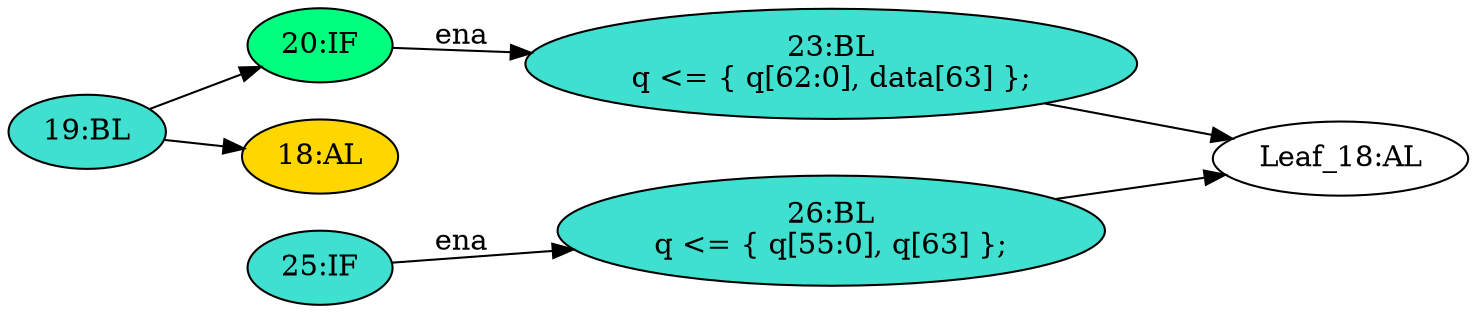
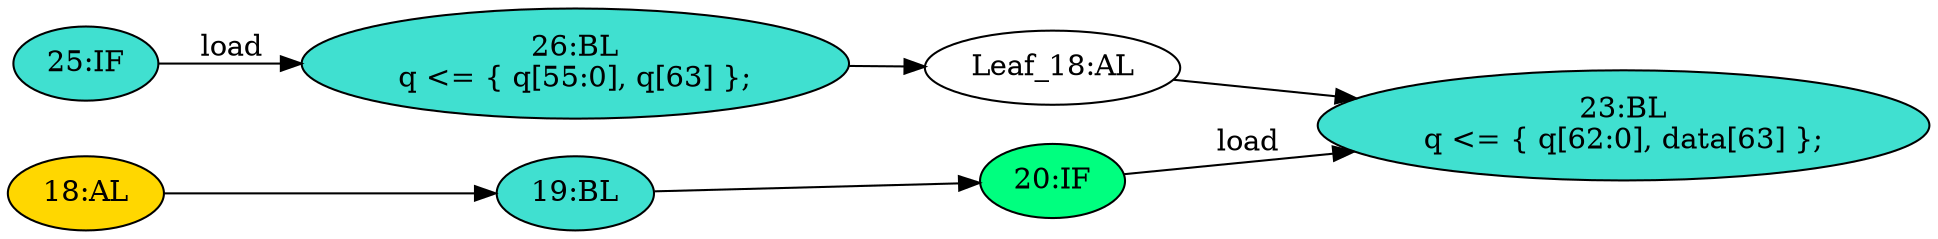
edge "20:IF" -> "23:BL q <= { q[62:0], data[63] };": label "ena" -> "load"
edge "23:BL q <= { q[62:0], data[63] };" -> "Leaf_18:AL": reversed
edge "19:BL" -> "18:AL": reversed
edge "25:IF" -> "26:BL q <= { q[55:0], q[63] };": label "ena" -> "load"
